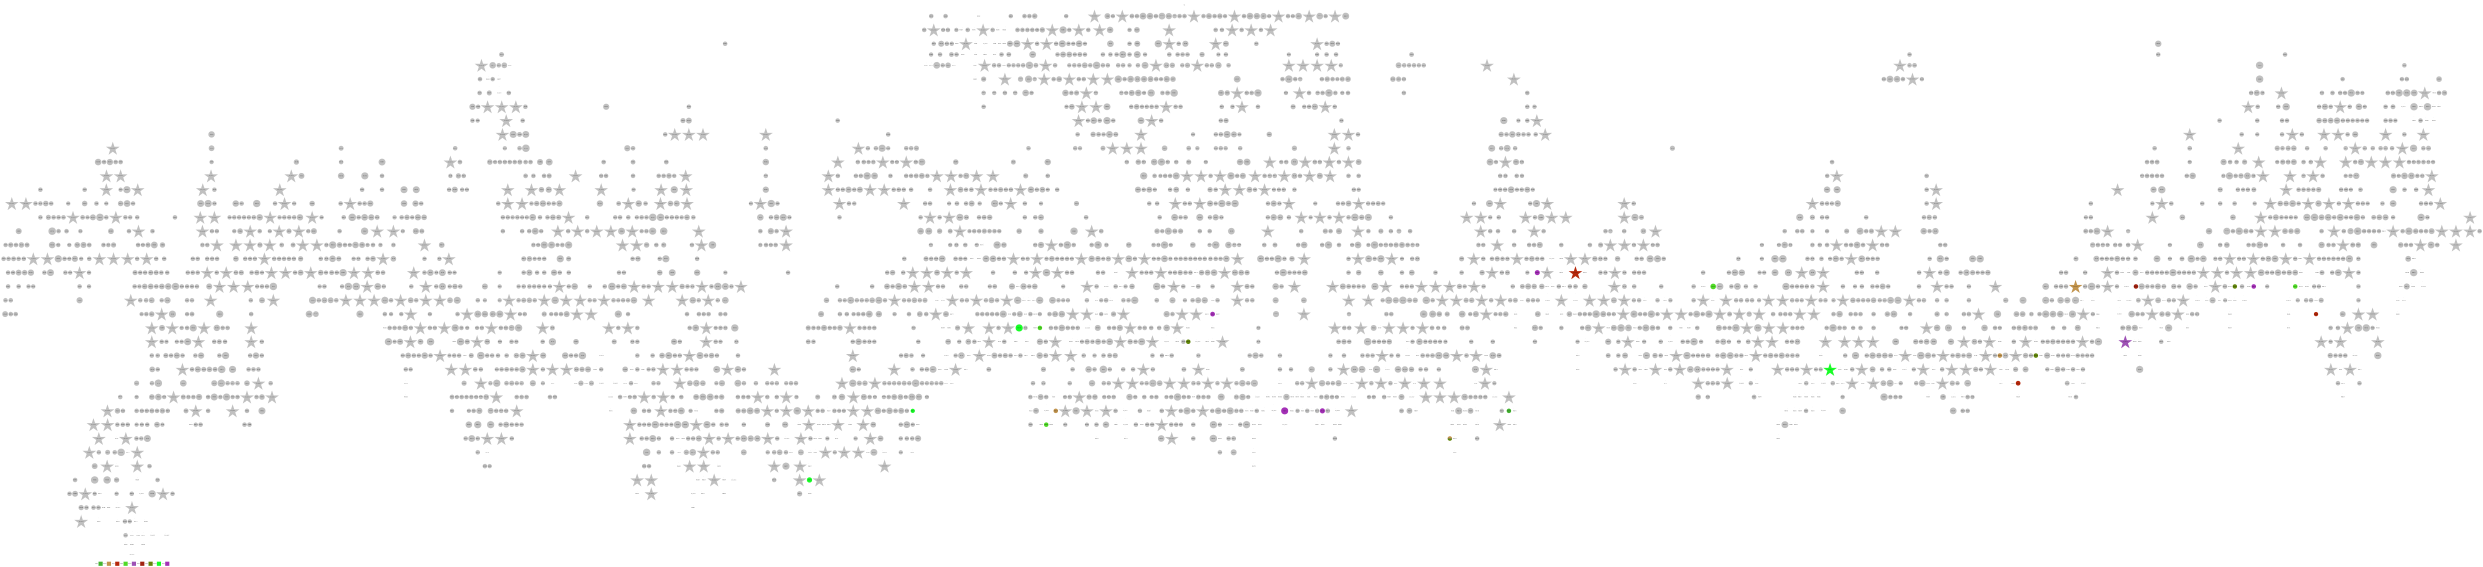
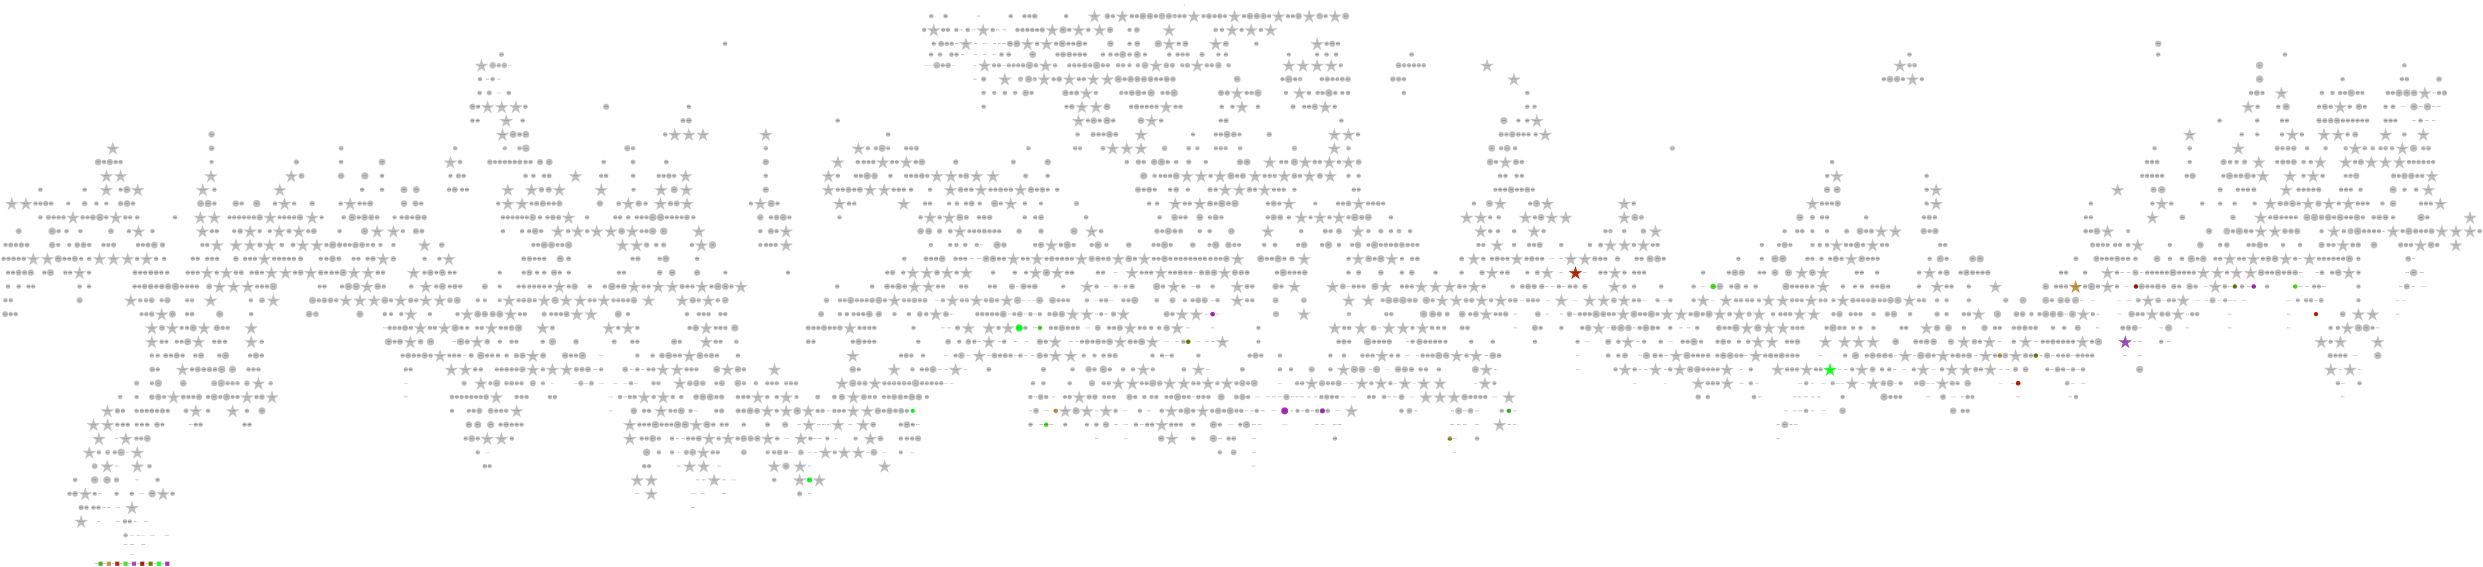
node "M5965": fillcolor #a430b7 -> grey
node "M4838": fillcolor grey -> white
node "M5530": fillcolor white -> grey
